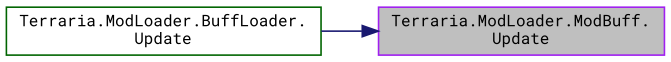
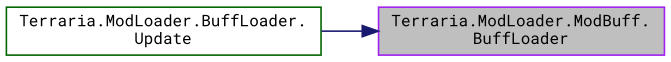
node "Terraria.ModLoader.ModBuff. Update": label "Terraria.ModLoader.ModBuff. Update" -> "Terraria.ModLoader.ModBuff. BuffLoader"
